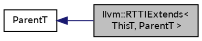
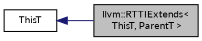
node "ParentT": label "ParentT" -> "ThisT"
